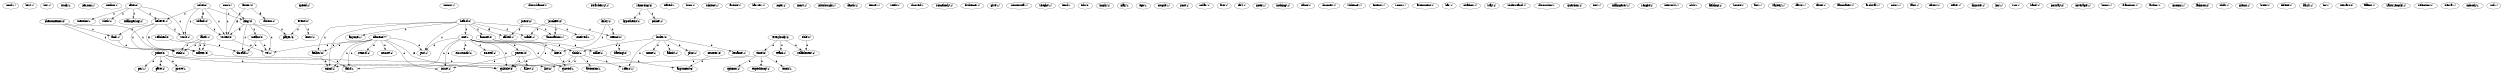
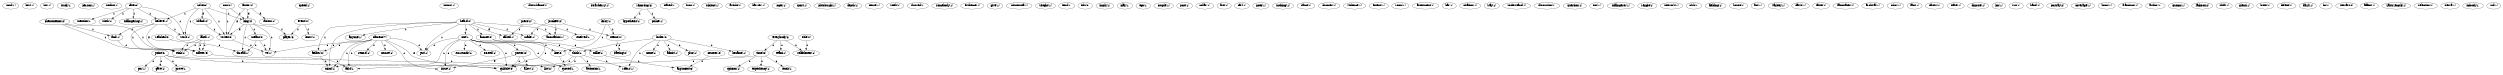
edge "fester(4)" -> "king(4)": added, label "2"
edge "poster(2)" -> "issue(1)": label "1" -> "4"
